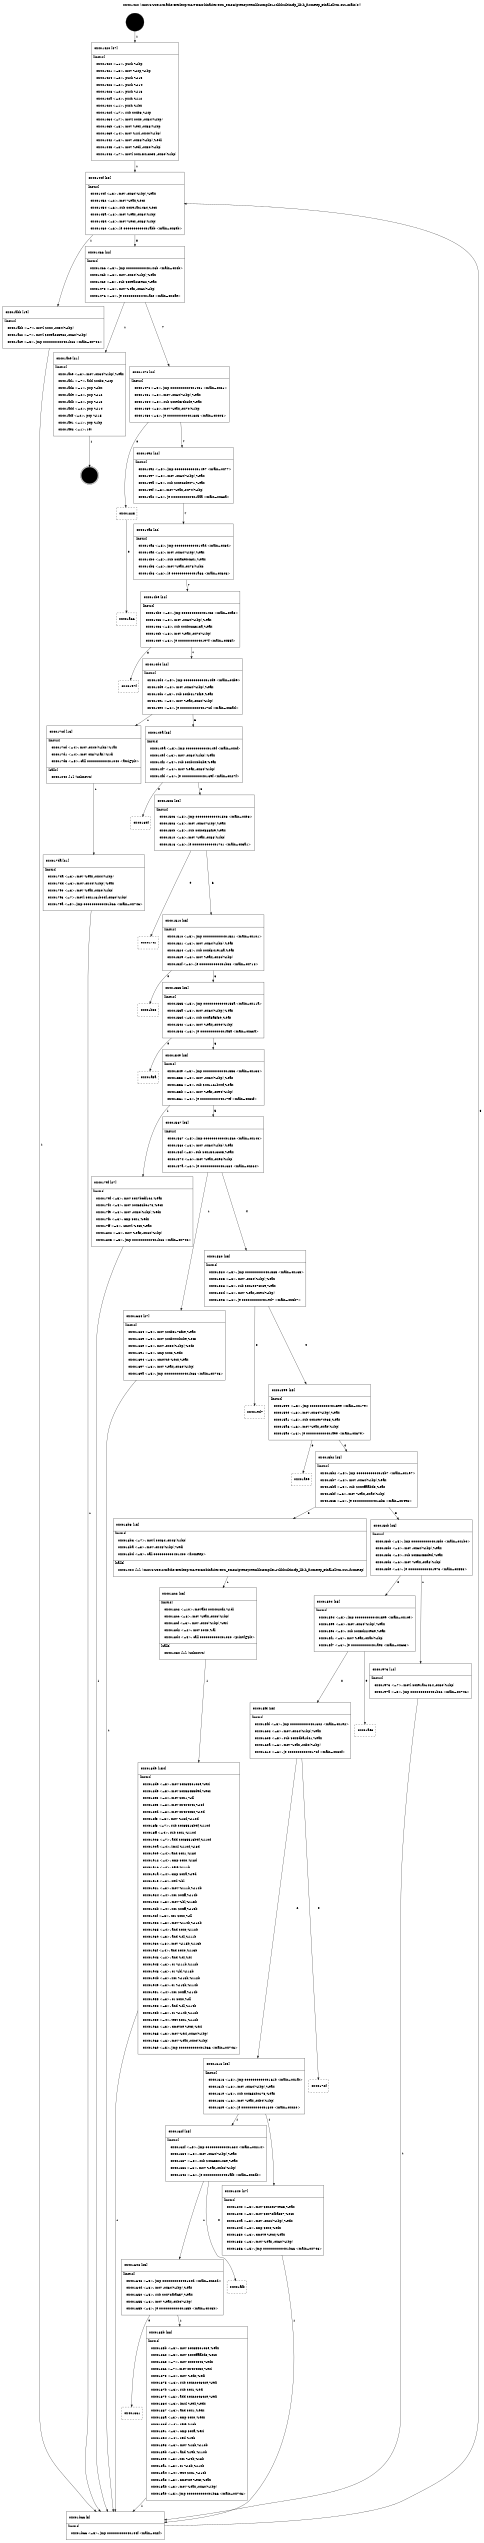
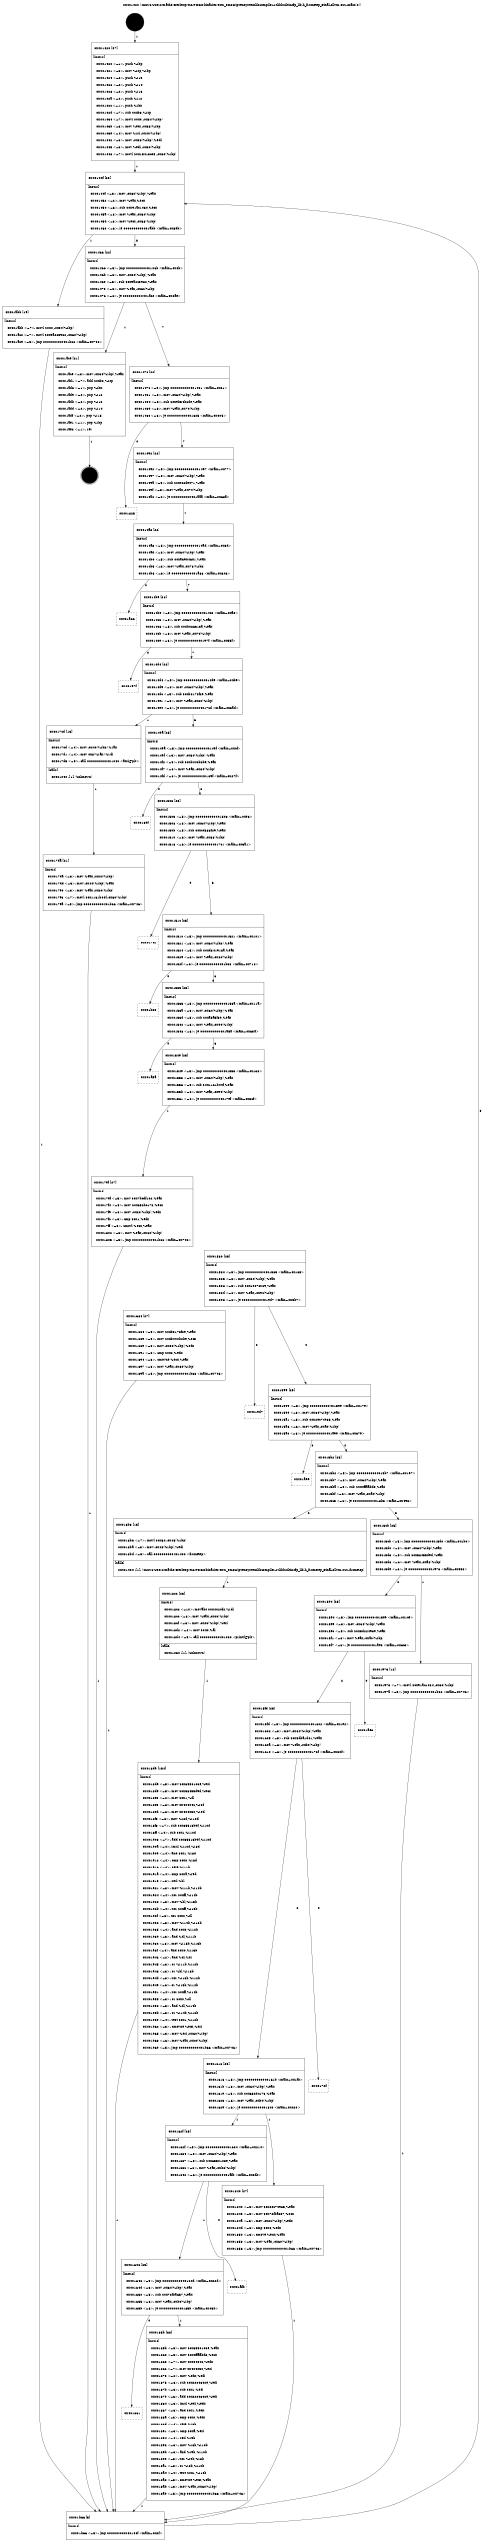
edge "0x401825" -> "0x401a66": now "0x4014a8 [22]" -> "0x401a66"
node "0x401567 [25]": removed
